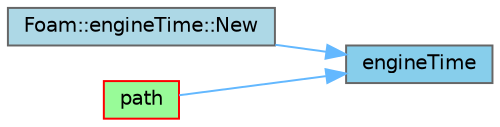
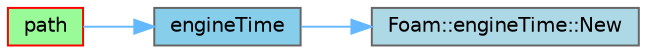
edge "Foam::engineTime::New" -> "engineTime": reversed
